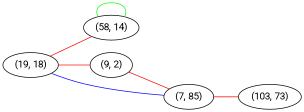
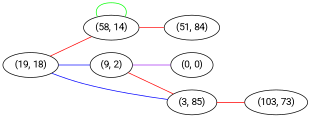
node "(51, 84)": added
edge "(19, 18)" -- "(9, 2)": color red -> blue
node "(0, 0)": added
node "(7, 85)": label "(7, 85)" -> "(3, 85)"
